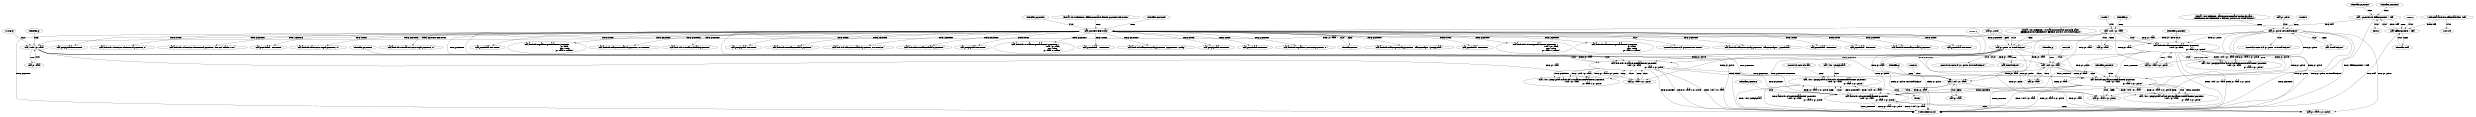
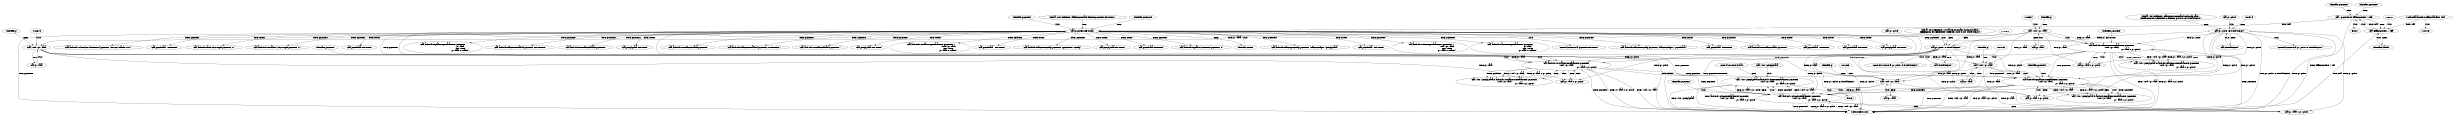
edge "(Call,pContext == NULL)" -> "(Call,android::VirtualizerSetStrength(pContext, 0))": label "DDG: pContext == NULL" -> "DDG: pContext"
node "(Call,android::VolumeSetVolumeLevel(pContext, 0))": removed
node "(Identifier,self)": label "(Identifier,self)" -> "(Identifier,handle)"
